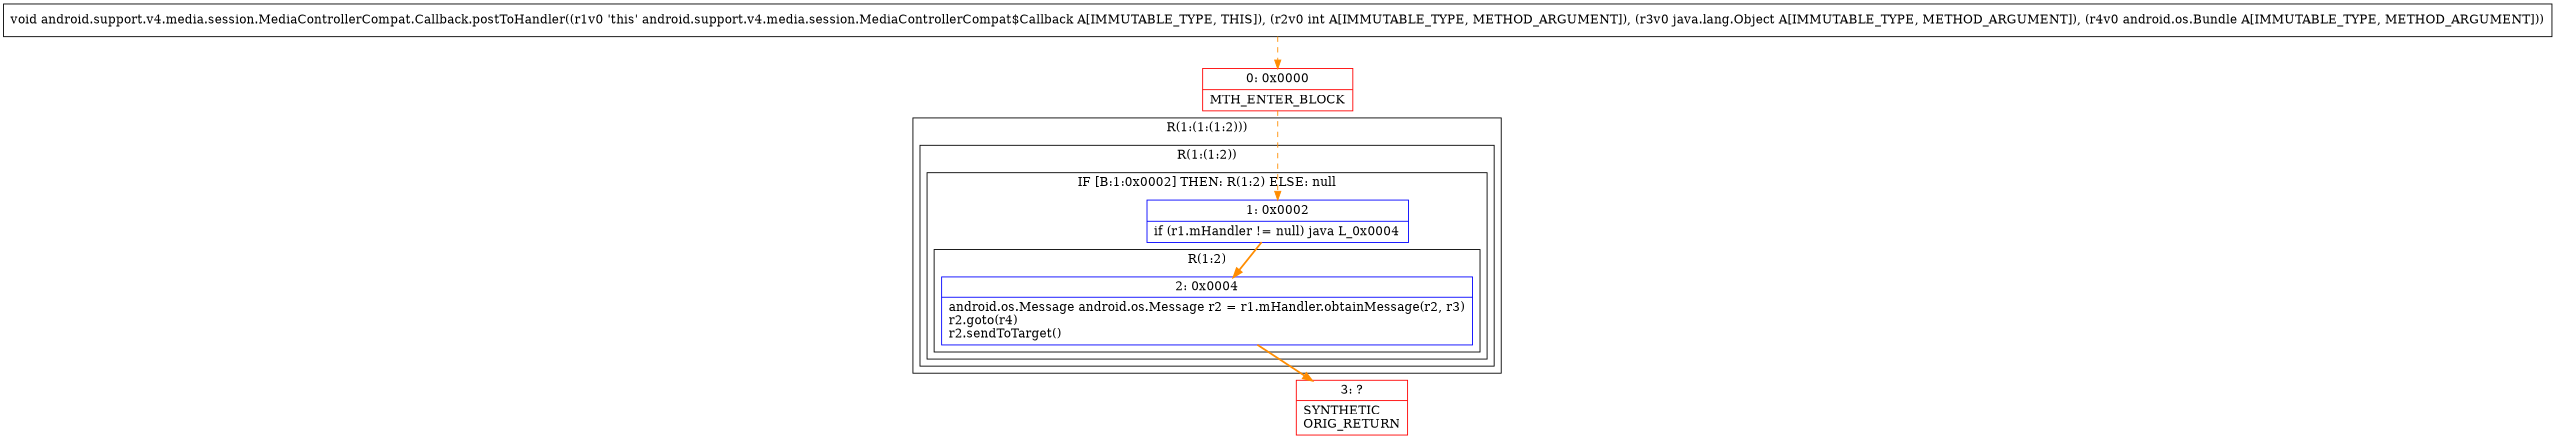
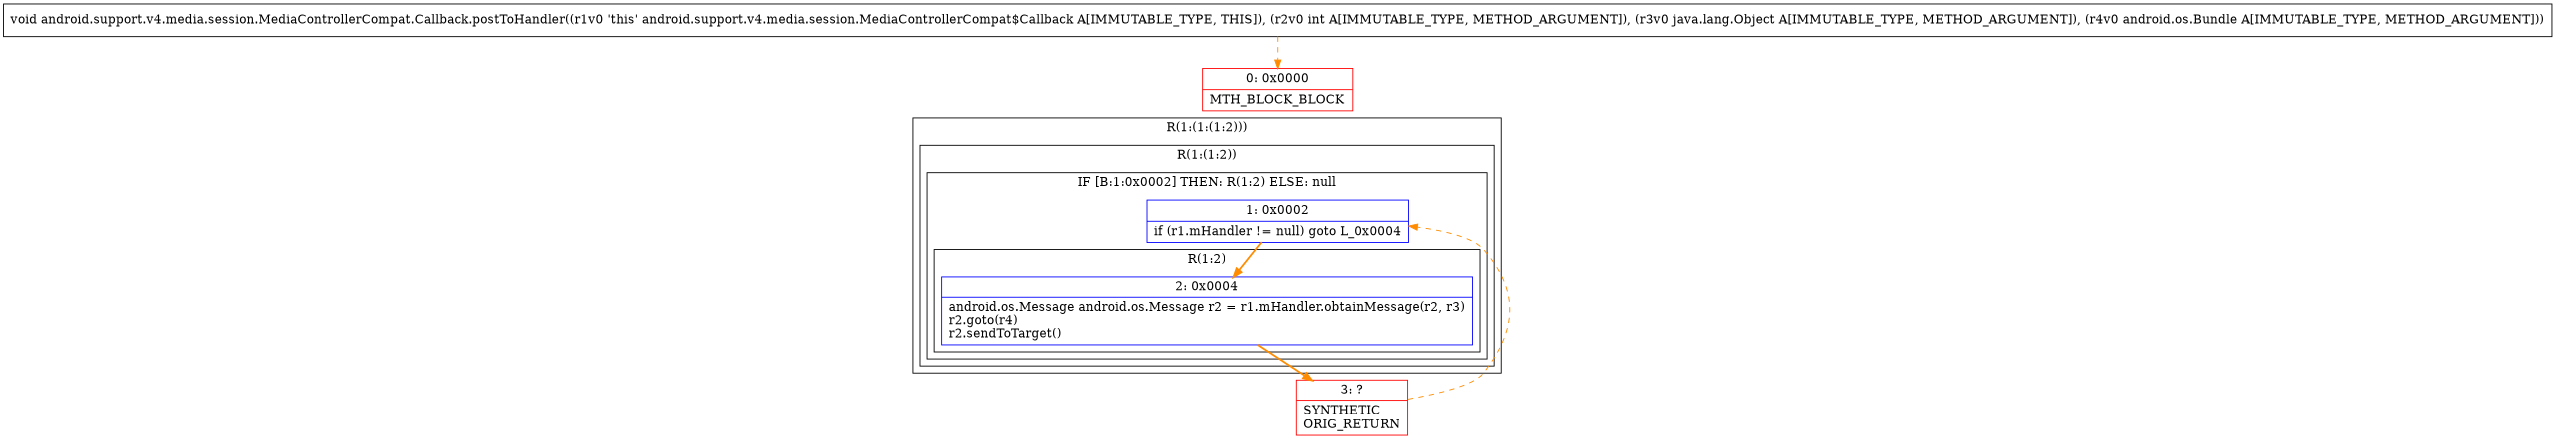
node "0: 0x0000": text "MTH_ENTER_BLOCK" -> "MTH_BLOCK_BLOCK"
edge "0: 0x0000" -> "1: 0x0002": now "3: ?" -> "1: 0x0002"
node "1: 0x0002": text "if (r1.mHandler != null) java L_0x0004" -> "if (r1.mHandler != null) goto L_0x0004"
